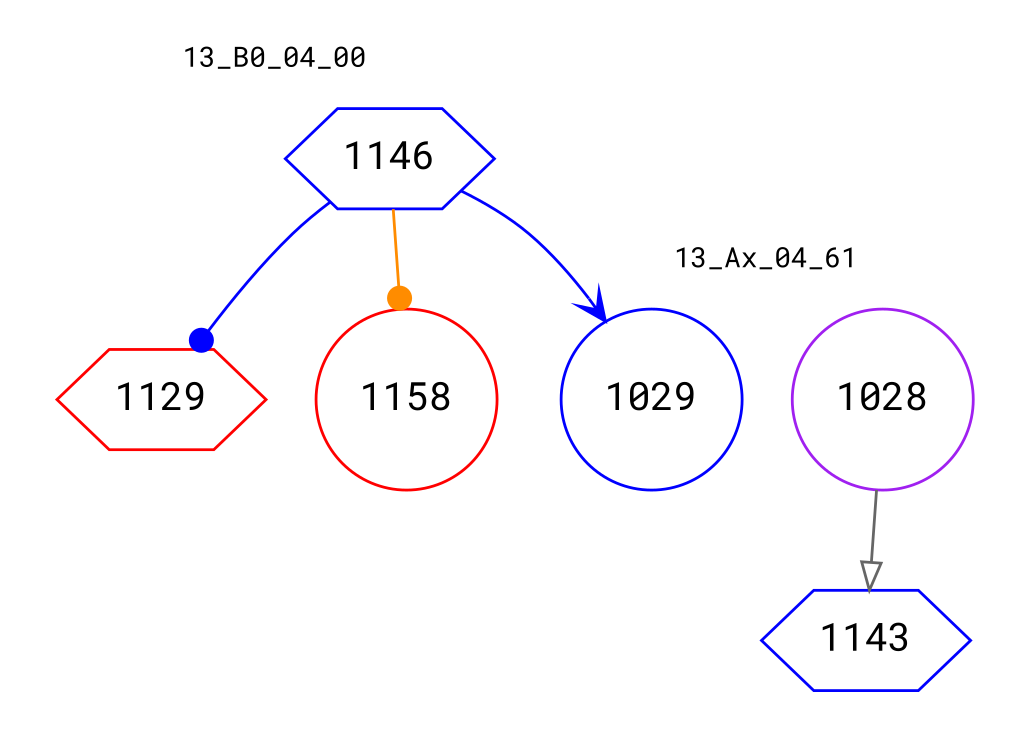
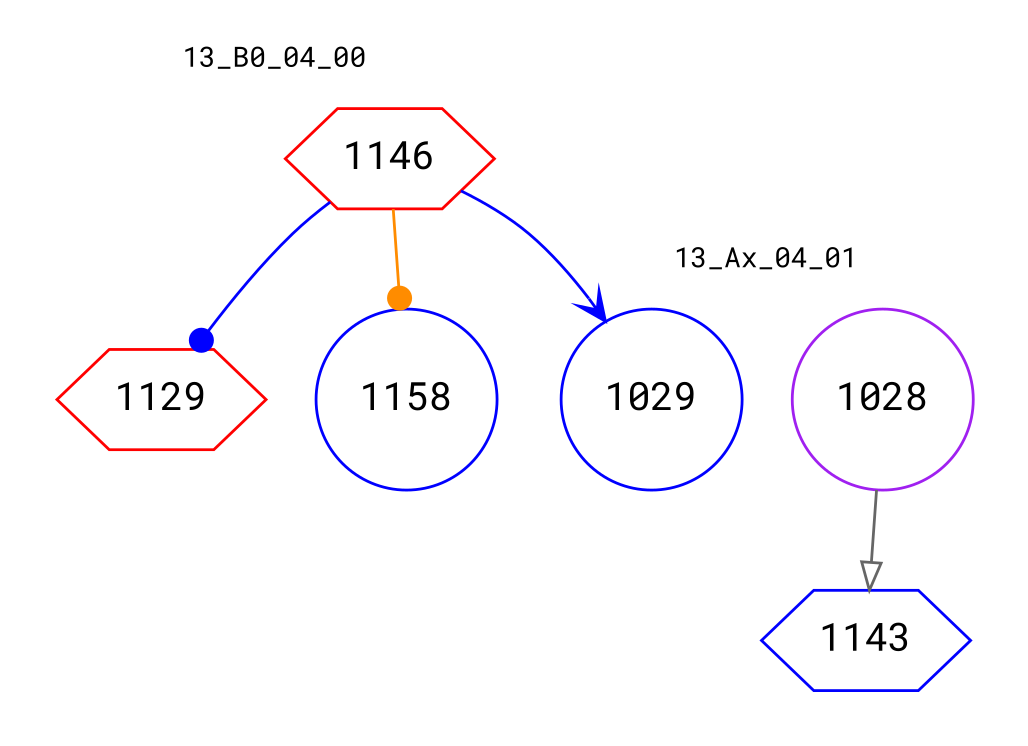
node "1146": color blue -> red
cluster "13_Ax_04_61": label "13_Ax_04_61" -> "13_Ax_04_01"
node "1158": color red -> blue
